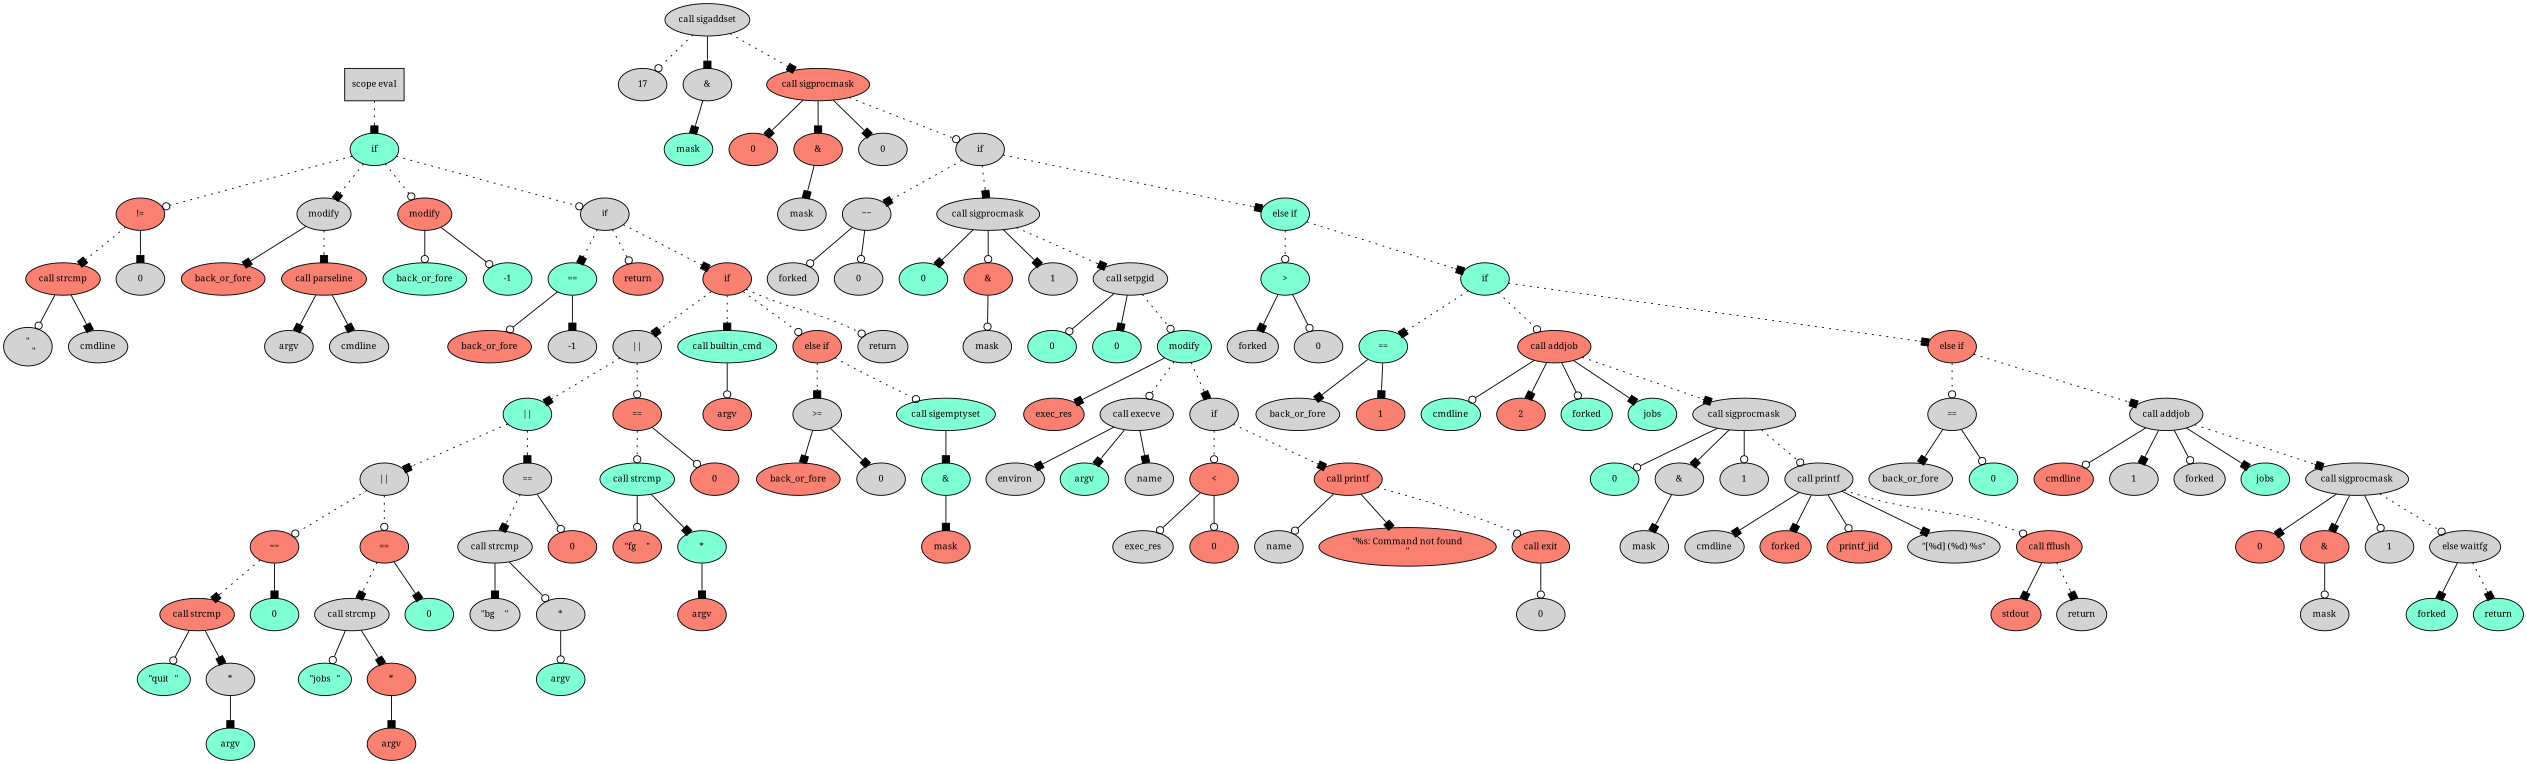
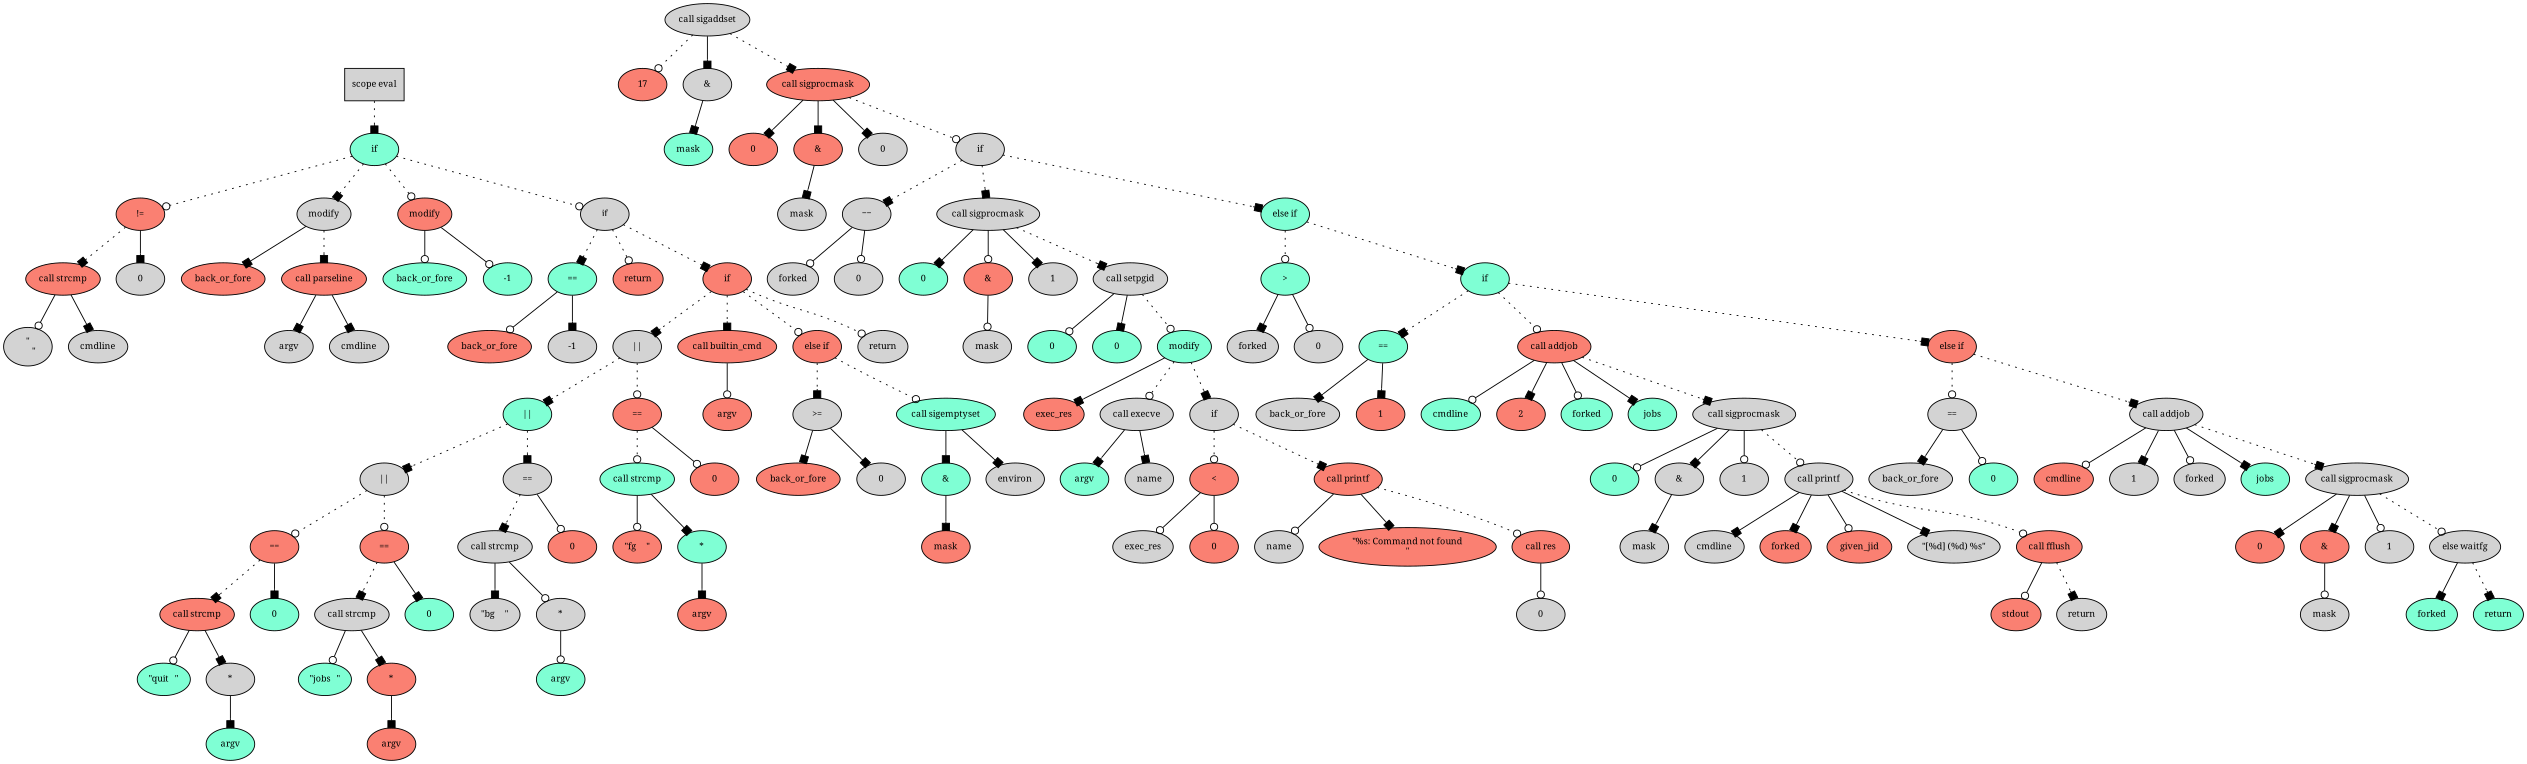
node "17": fillcolor lightgrey -> salmon
node "call builtin_cmd": fillcolor aquamarine -> salmon
edge "call execve" -> "environ": now "call sigemptyset" -> "environ"
node "call exit": label "call exit" -> "call res"
node "printf_jid": label "printf_jid" -> "given_jid"
edge "call fflush" -> "stdout": arrowhead box -> odot
